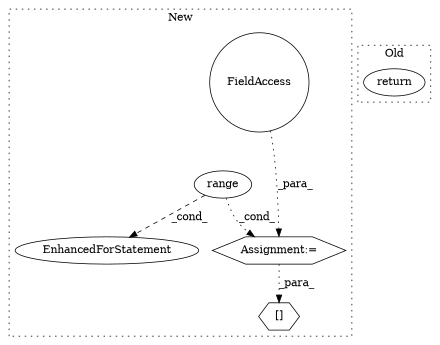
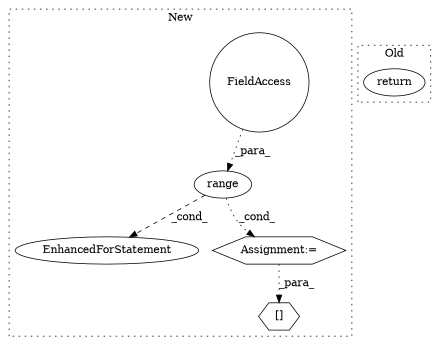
edge "FieldAccess" -> "Assignment:=": now "FieldAccess" -> "range"
